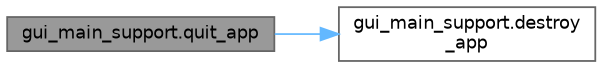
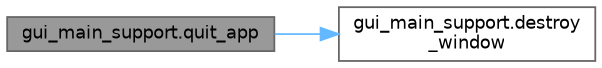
node "gui_main_support.destroy _app": label "gui_main_support.destroy _app" -> "gui_main_support.destroy _window"
